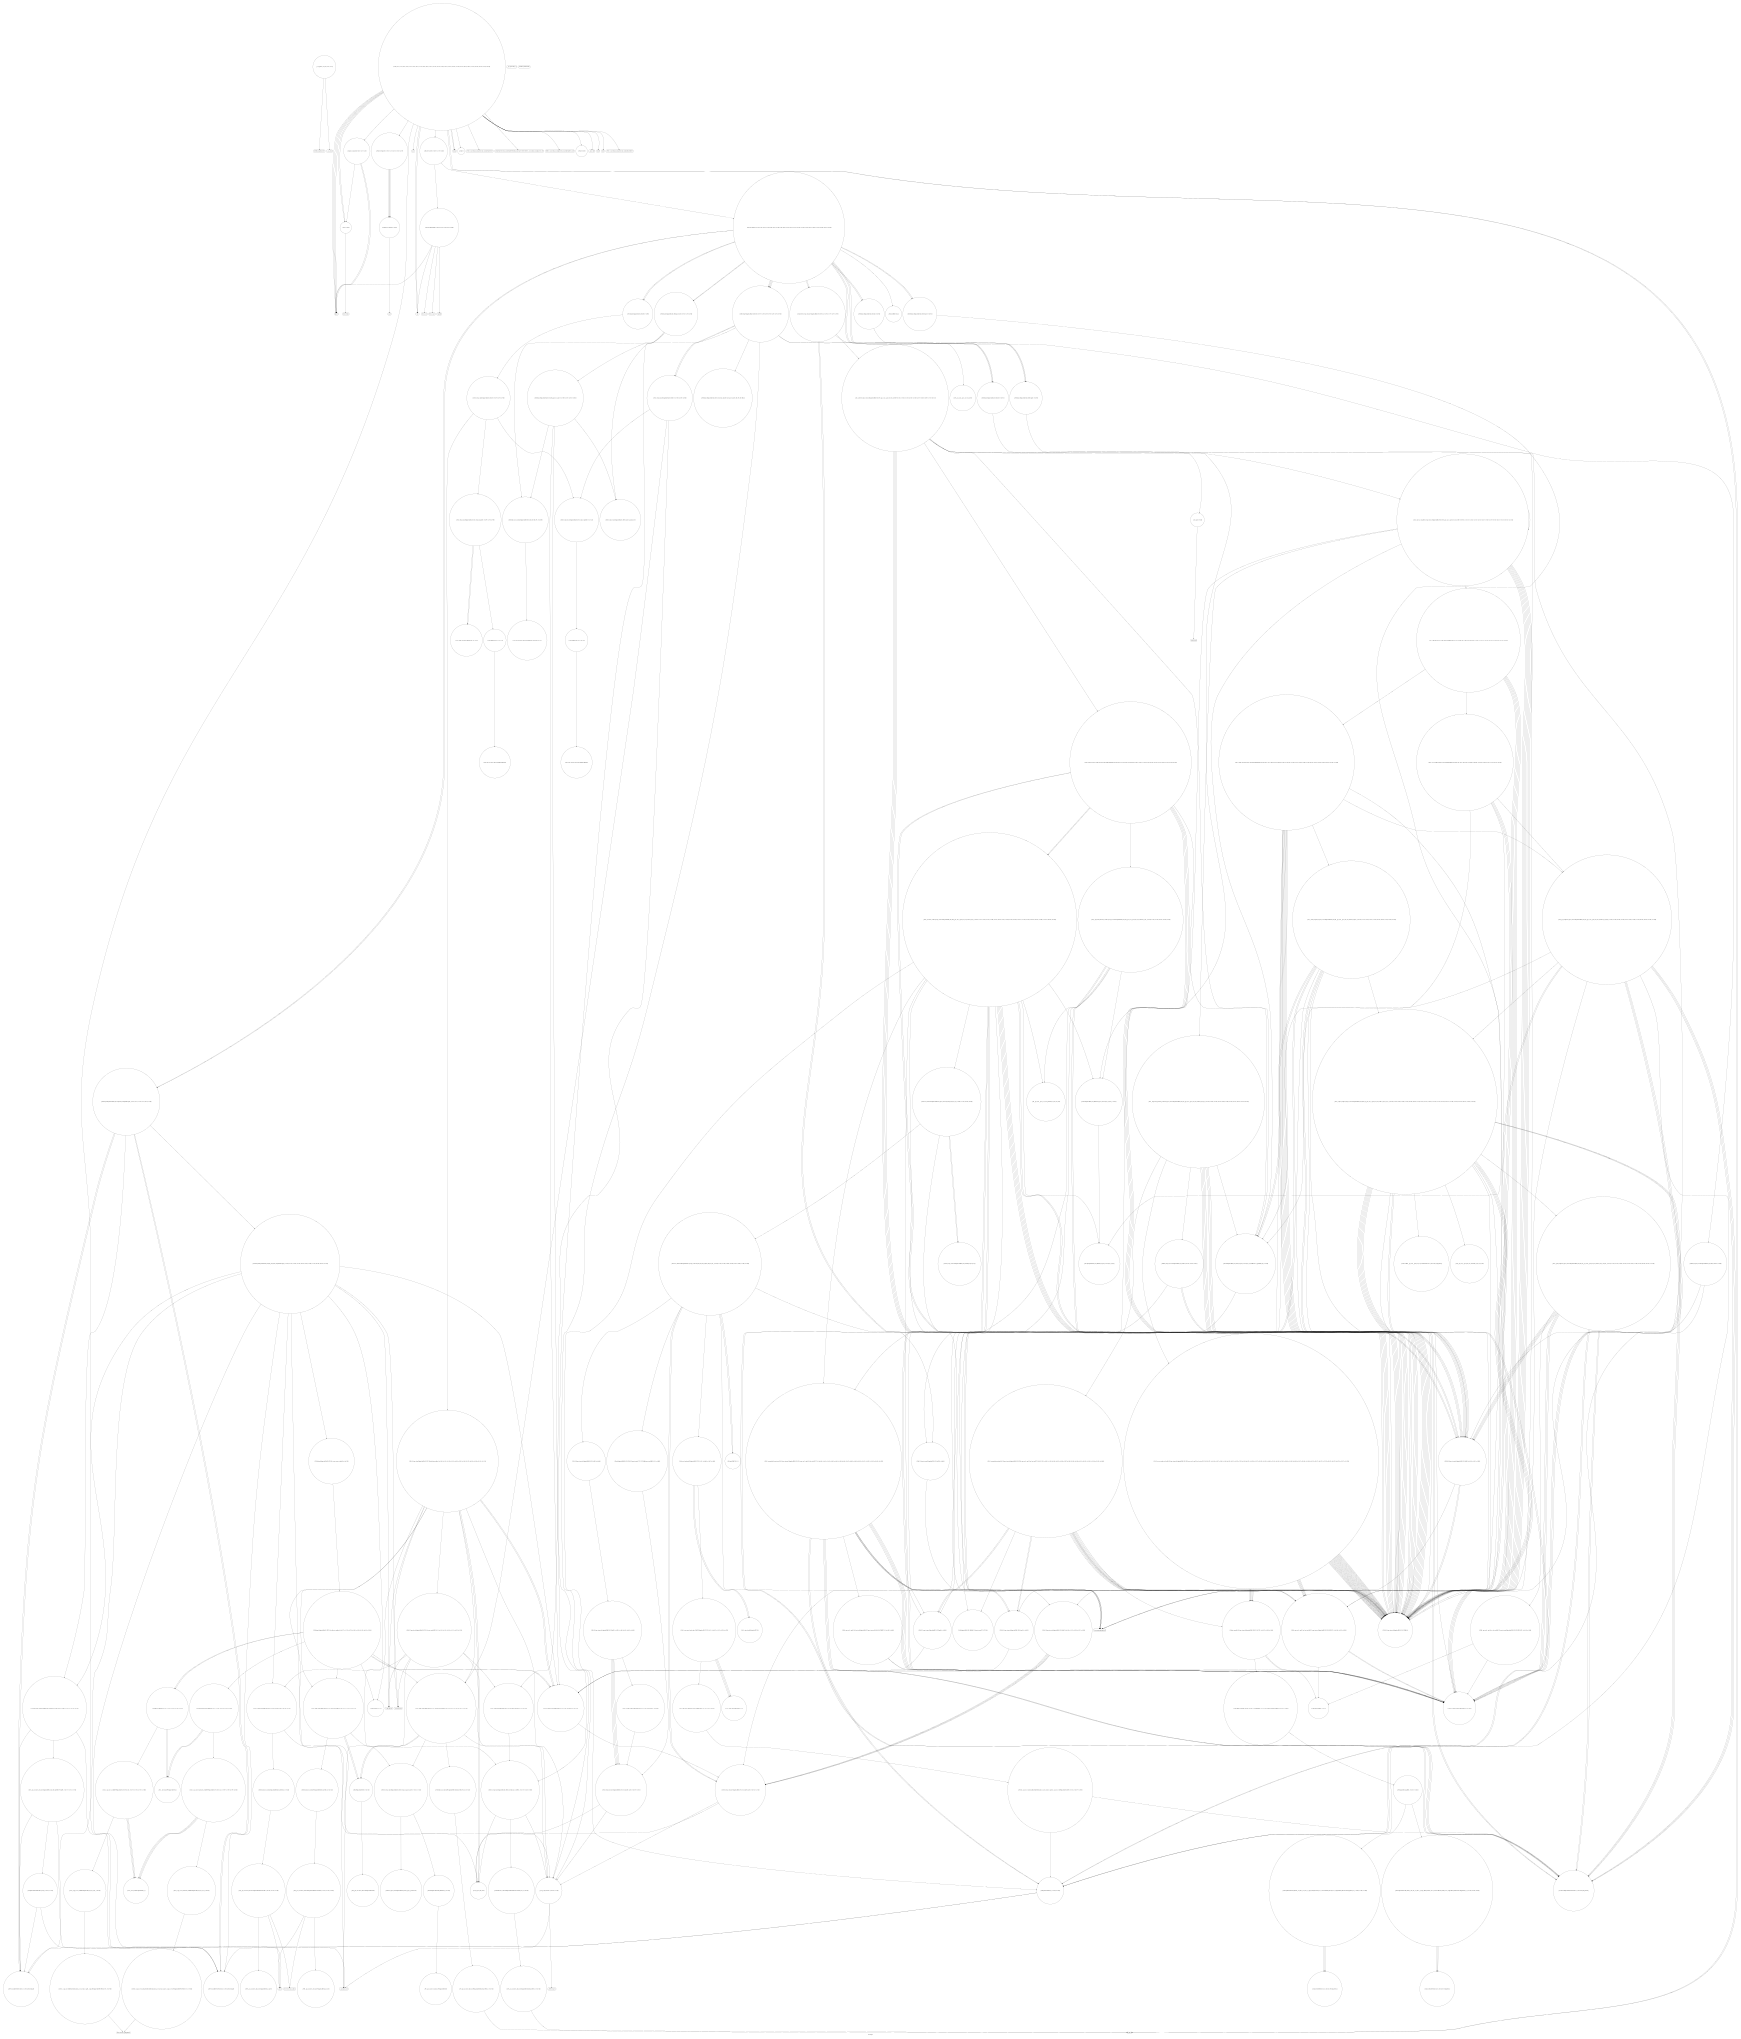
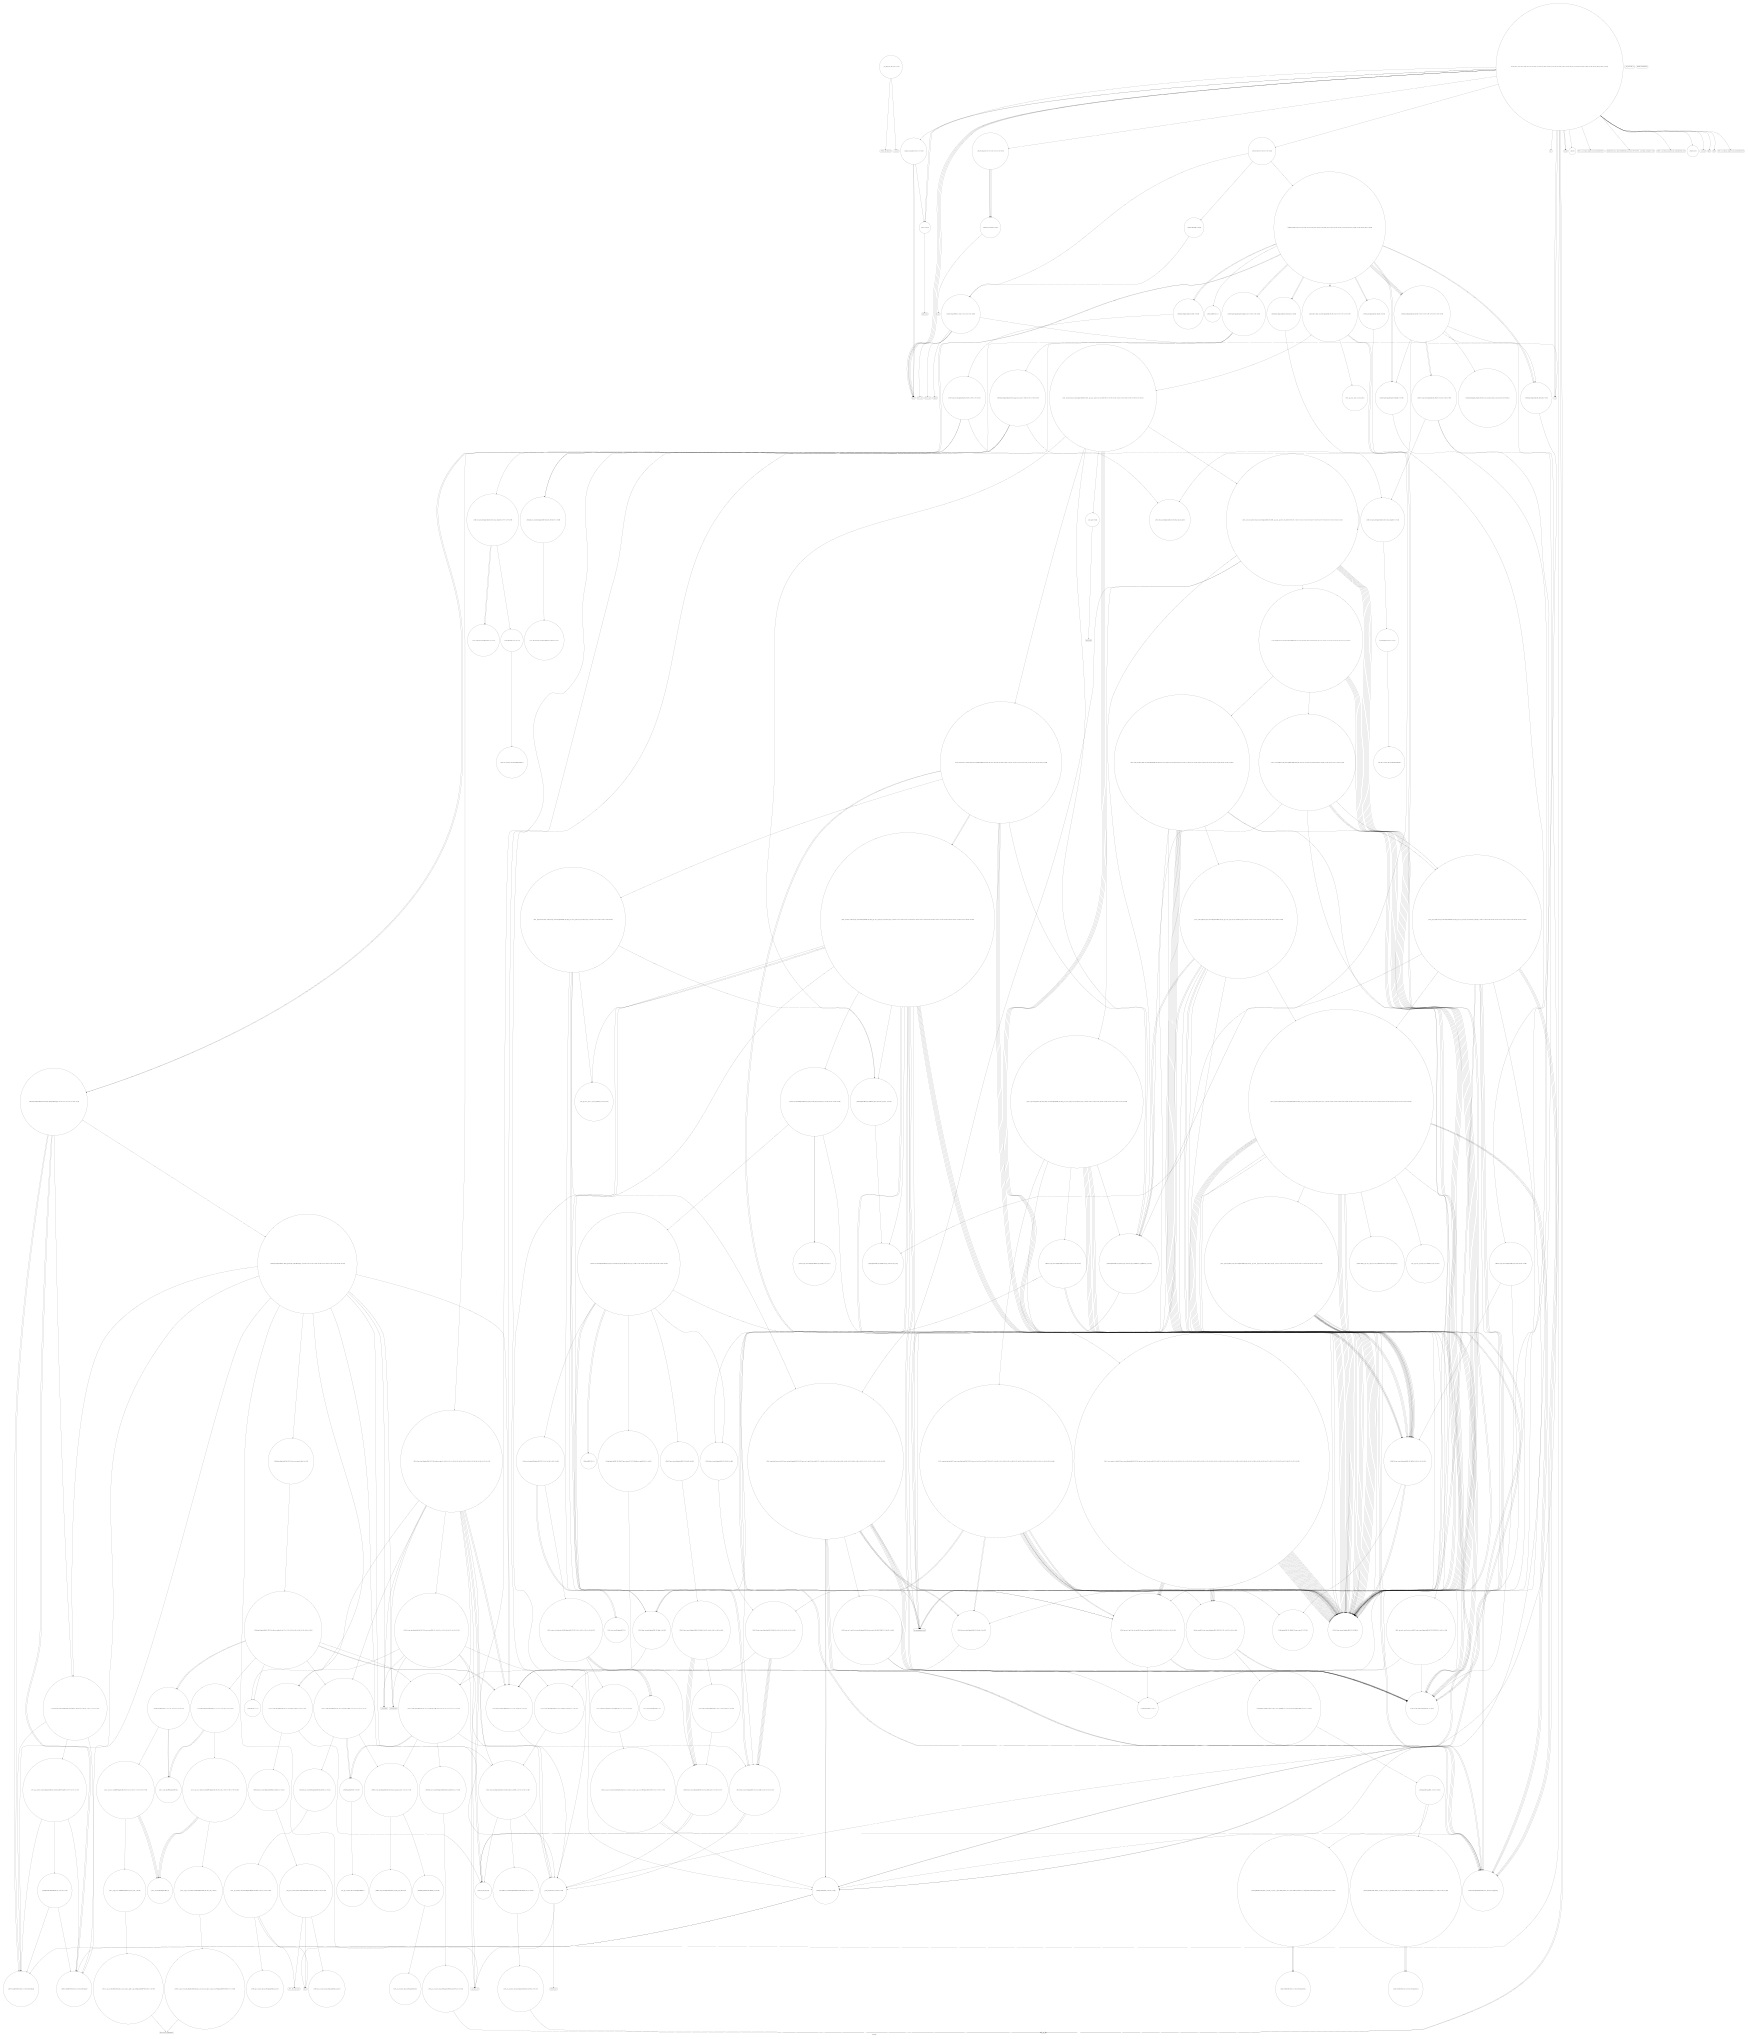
node "{_ZN6solver4putsEPKc|{<s0>63}}": added
